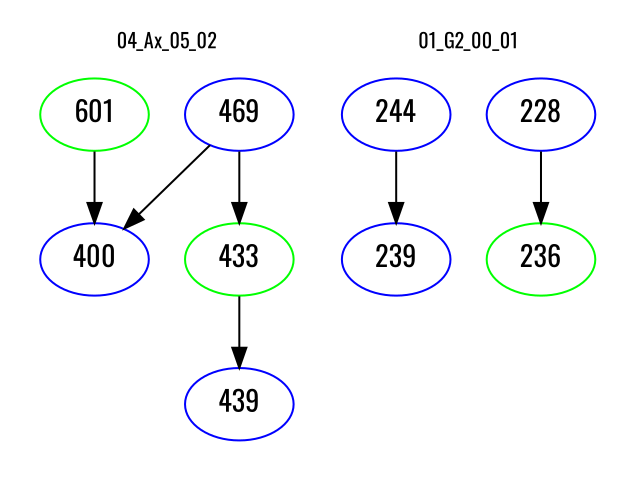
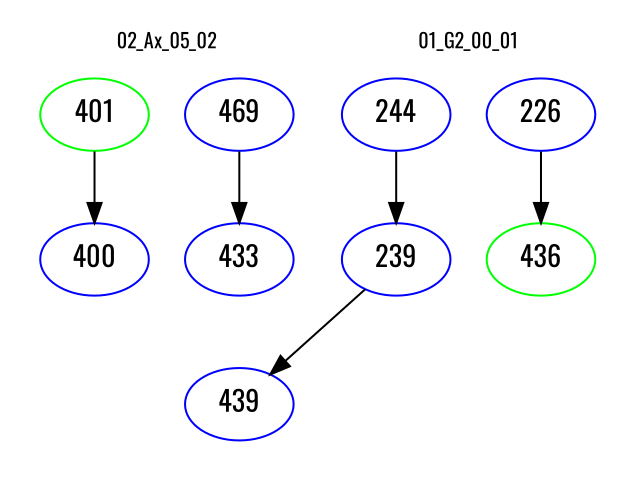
cluster "04_Ax_05_02": label "04_Ax_05_02" -> "02_Ax_05_02"
node "601": label "601" -> "401"
node "228": label "228" -> "226"
edge "469" -> "400": removed
node "433": color green -> blue
node "236": label "236" -> "436"
edge "433" -> "439": now "239" -> "439"
